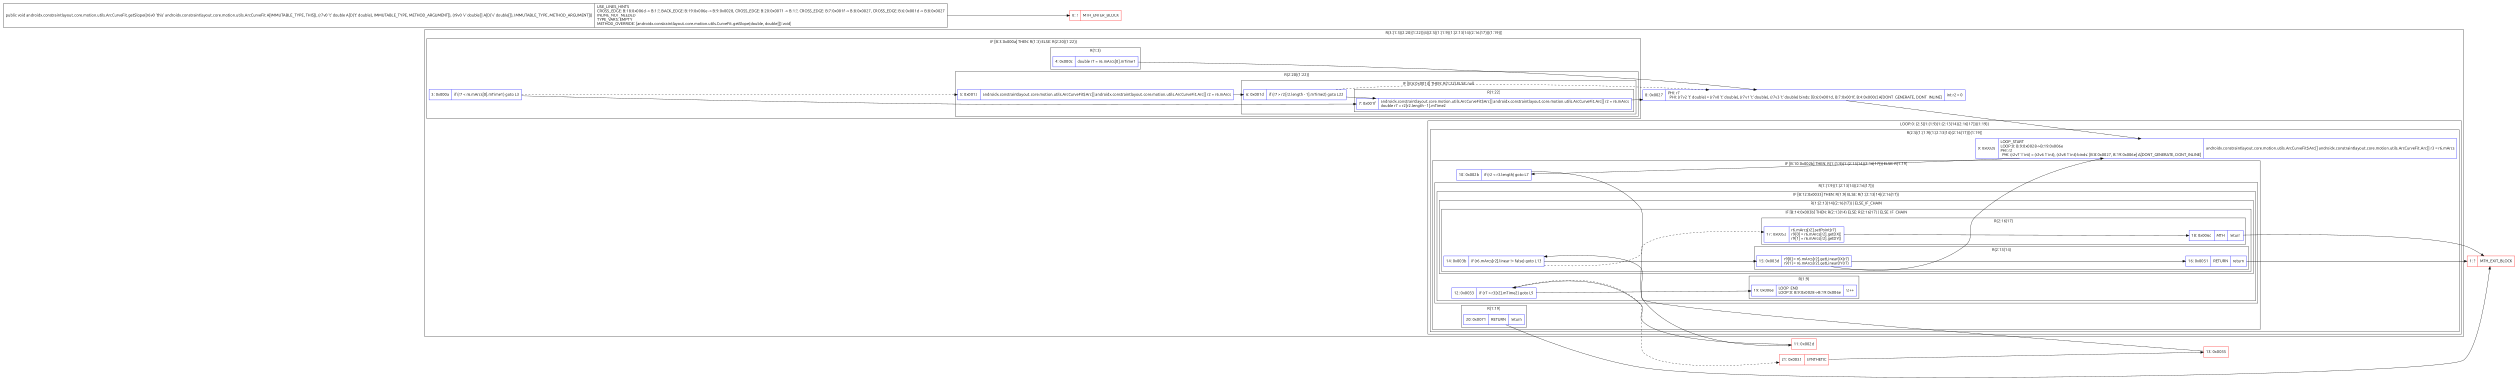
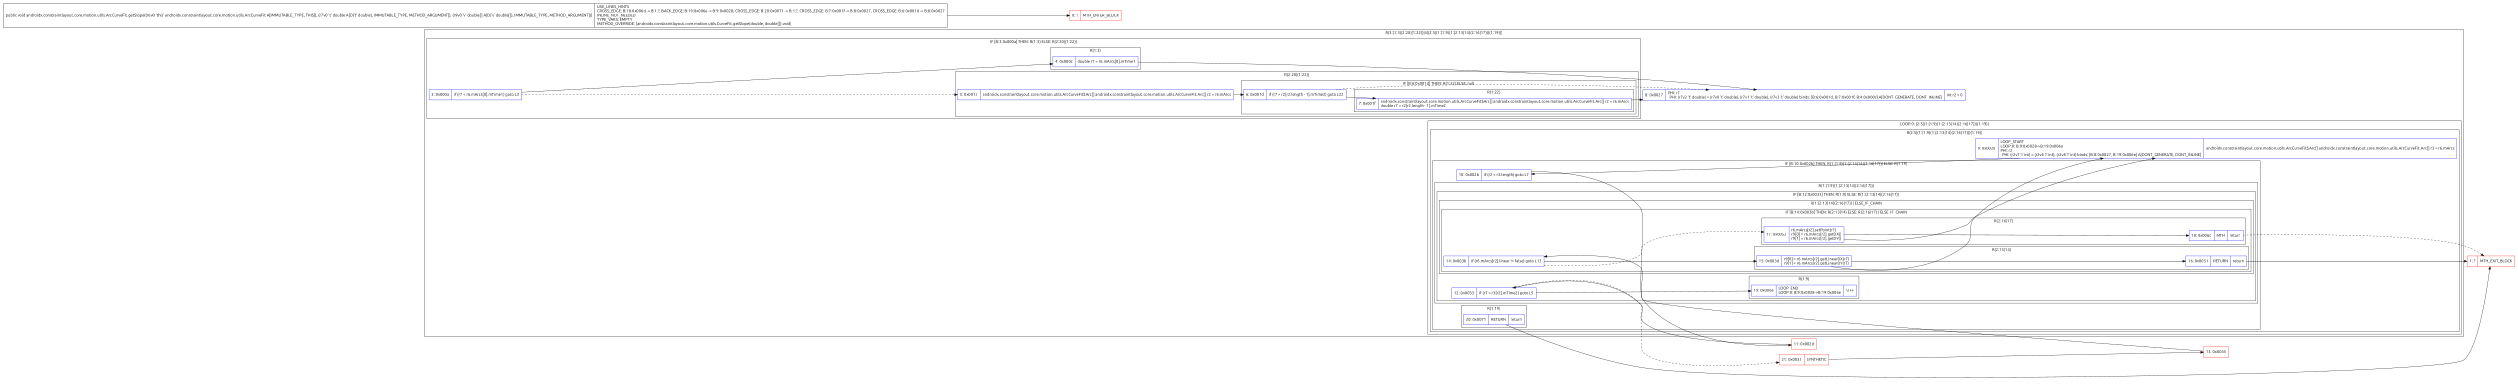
edge "3: 0x000a" -> "7: 0x001f": now "3: 0x000a" -> "4: 0x000c"
edge "8: 0x0027" -> "9: 0x0028": now "17: 0x0052" -> "9: 0x0028"
edge "18: 0x006d" -> "1: ?": style solid -> dashed
